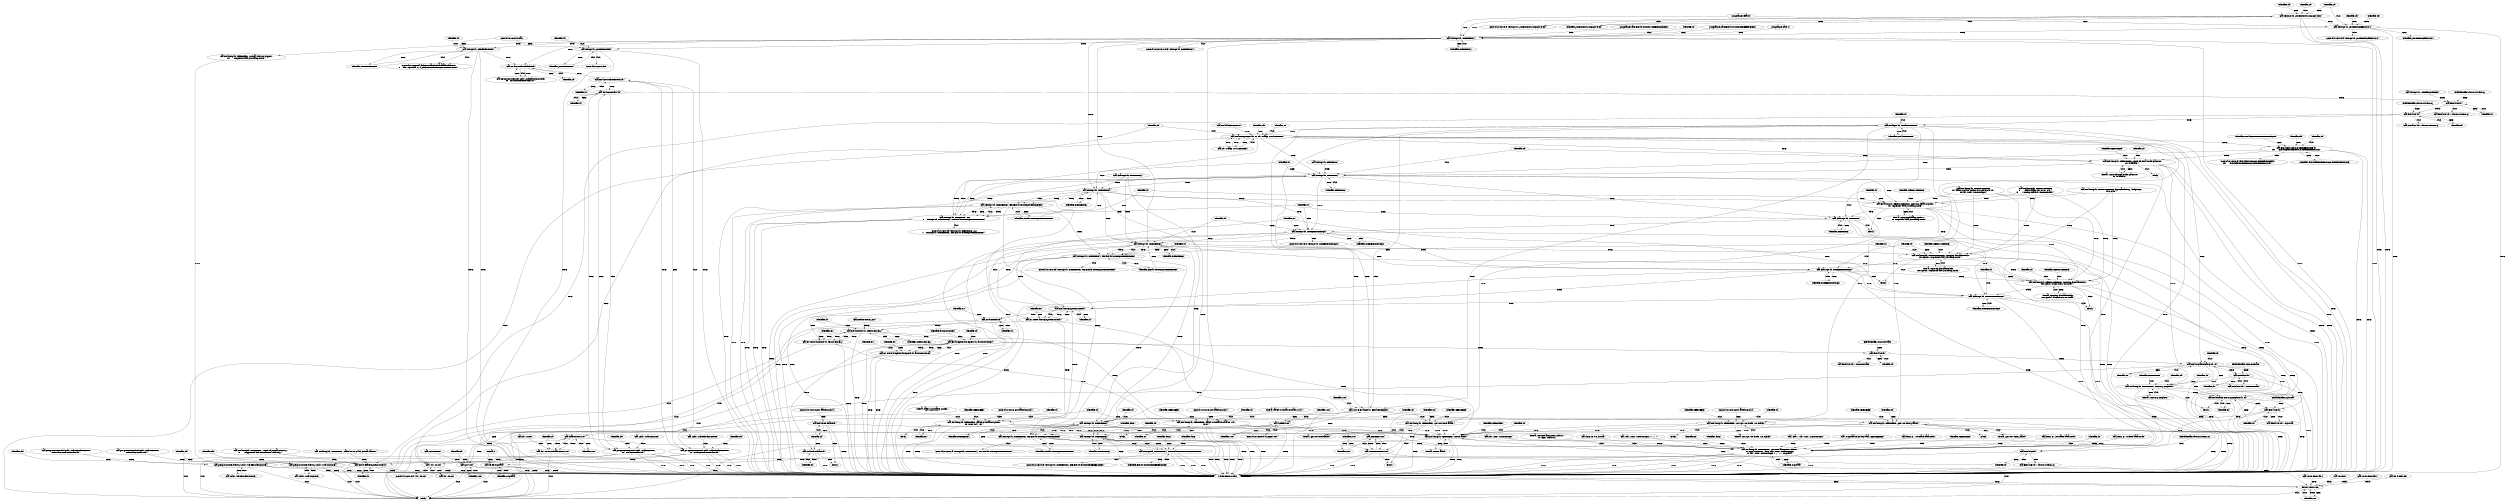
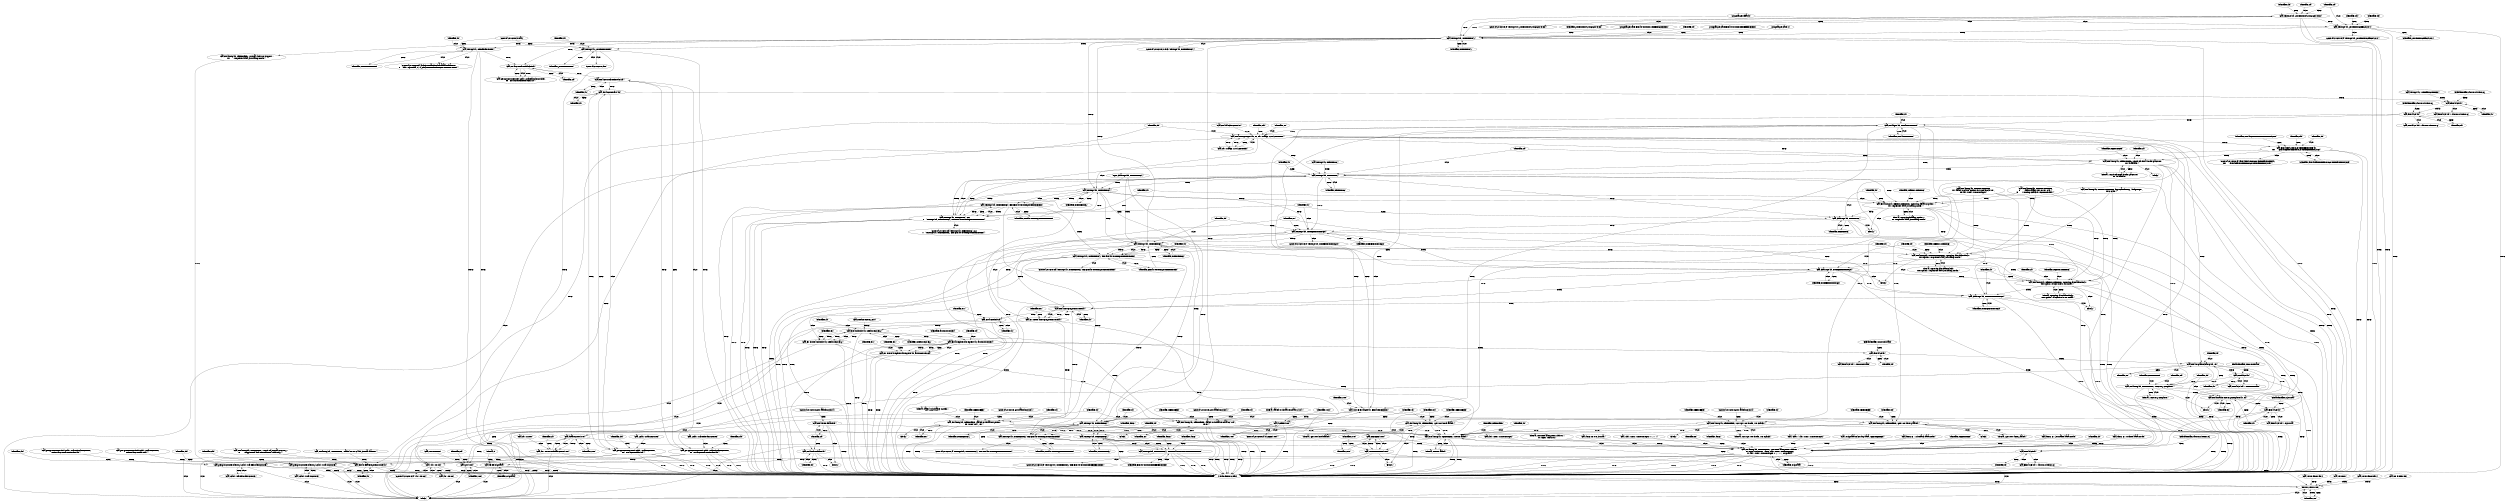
node "(Call,clear_opt(sb, DATA_FLAGS))": label "(Call,clear_opt(sb, DATA_FLAGS))" -> "(Opts,clear_opt(sb, DATA_FLAGS))"
node "(Call,err = ext4_mb_init(sb, descr_recovery))": label "(Call,err = ext4_mb_init(sb, descr_recovery))" -> "(Call,err = ext4_mb_init(sb, needs_recovery))"
